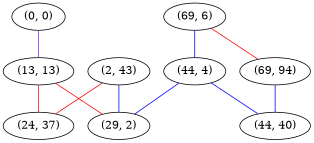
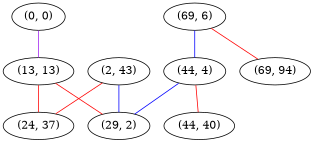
edge "(44, 4)" -- "(44, 40)": color blue -> red
edge "(69, 94)" -- "(44, 40)": removed
